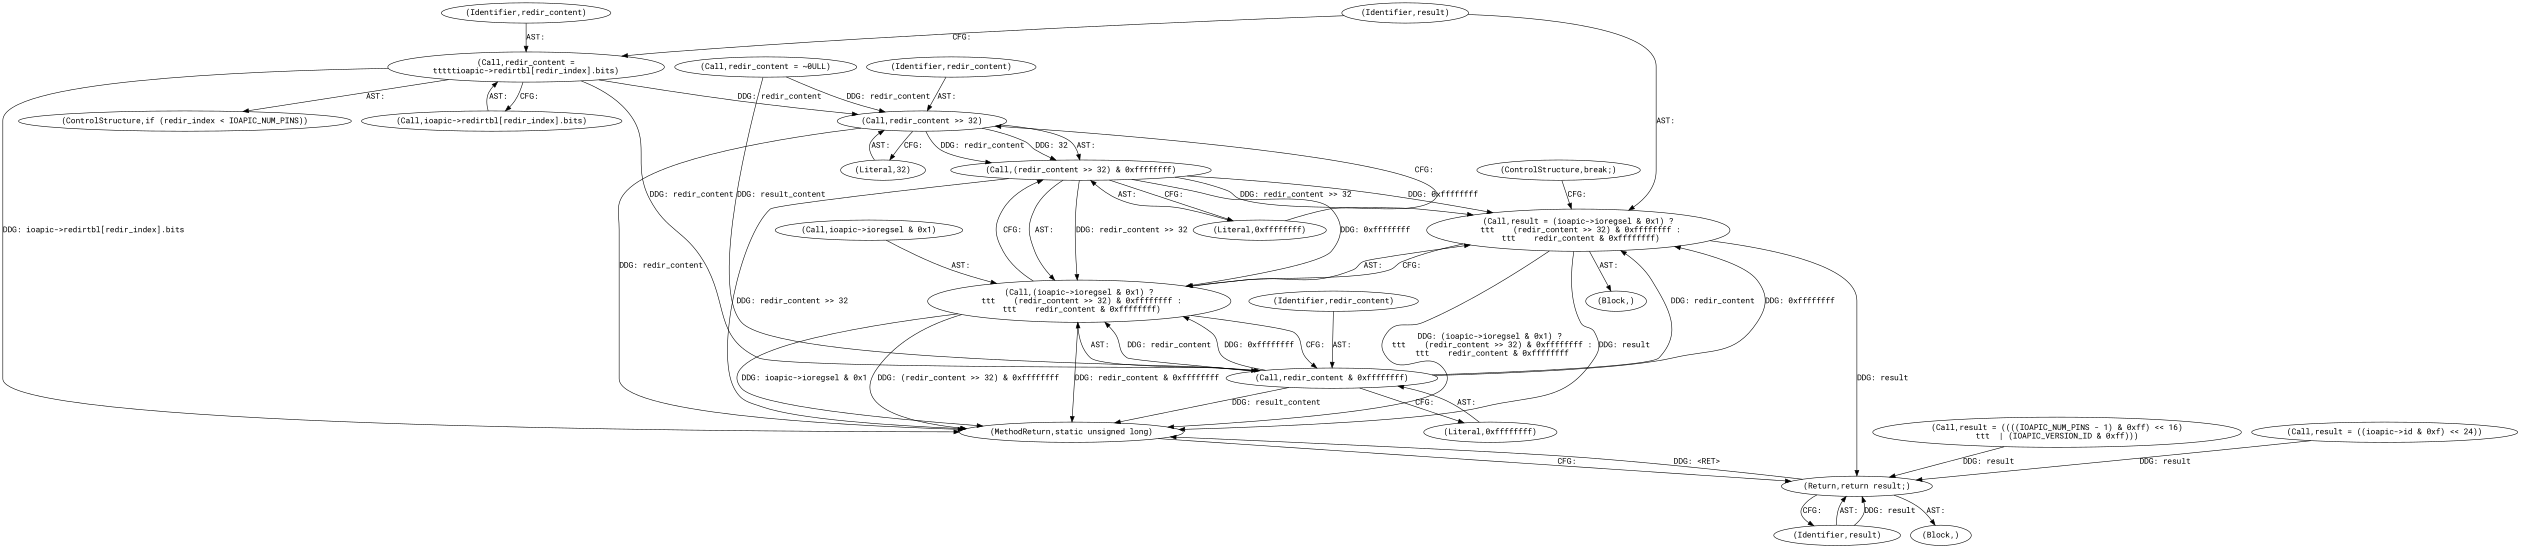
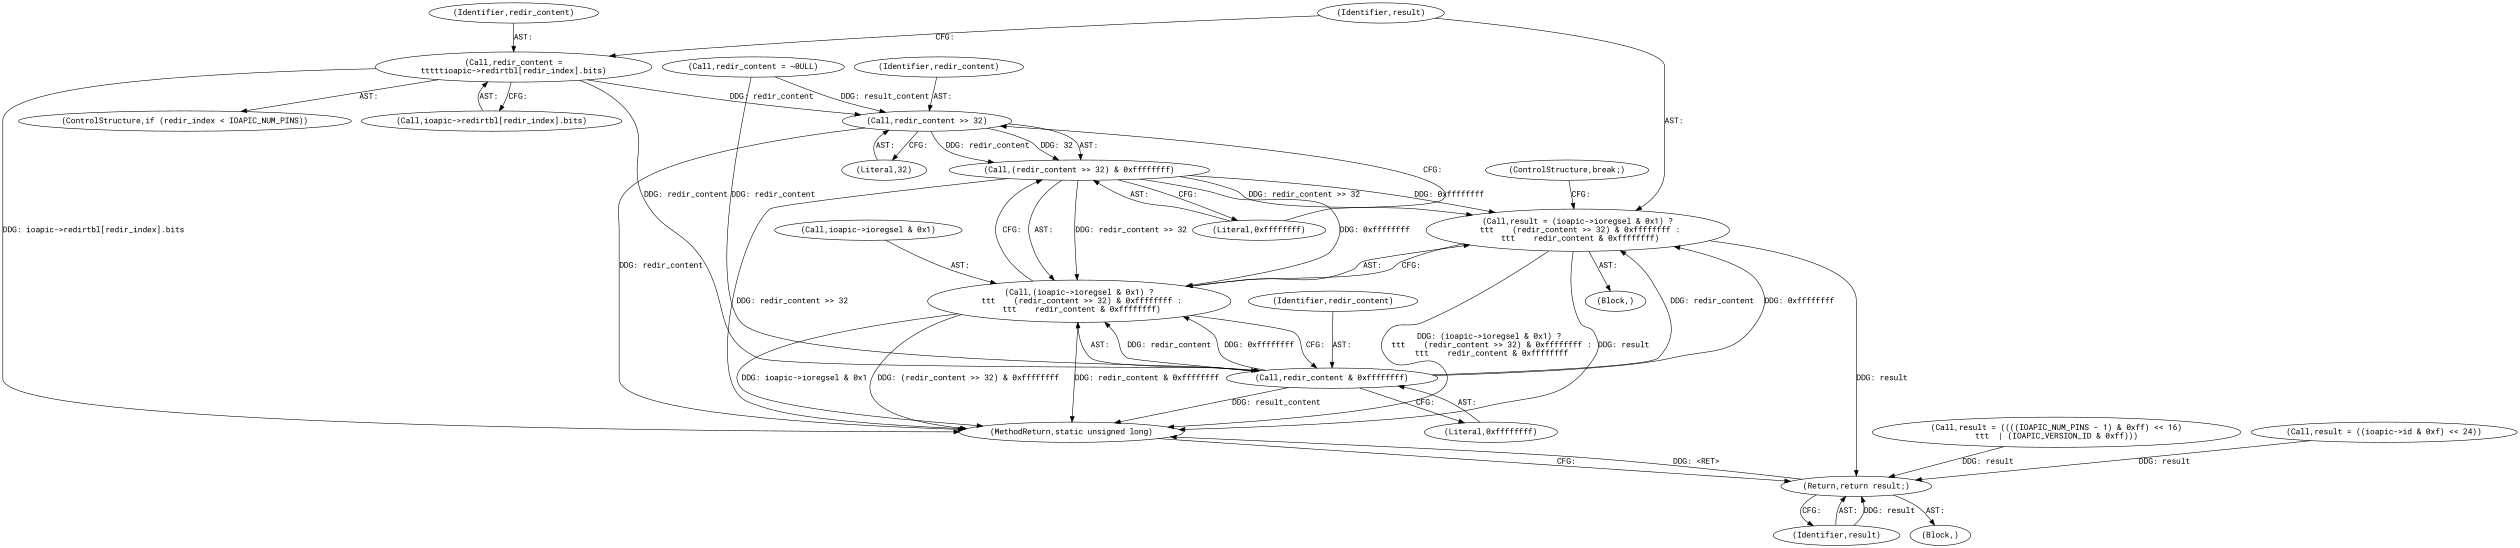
edge "(Call,redir_content = ~0ULL)" -> "(Call,redir_content >> 32)": label "DDG: redir_content" -> "DDG: result_content"
edge "(Call,redir_content = ~0ULL)" -> "(Call,redir_content & 0xffffffff)": label "DDG: result_content" -> "DDG: redir_content"
